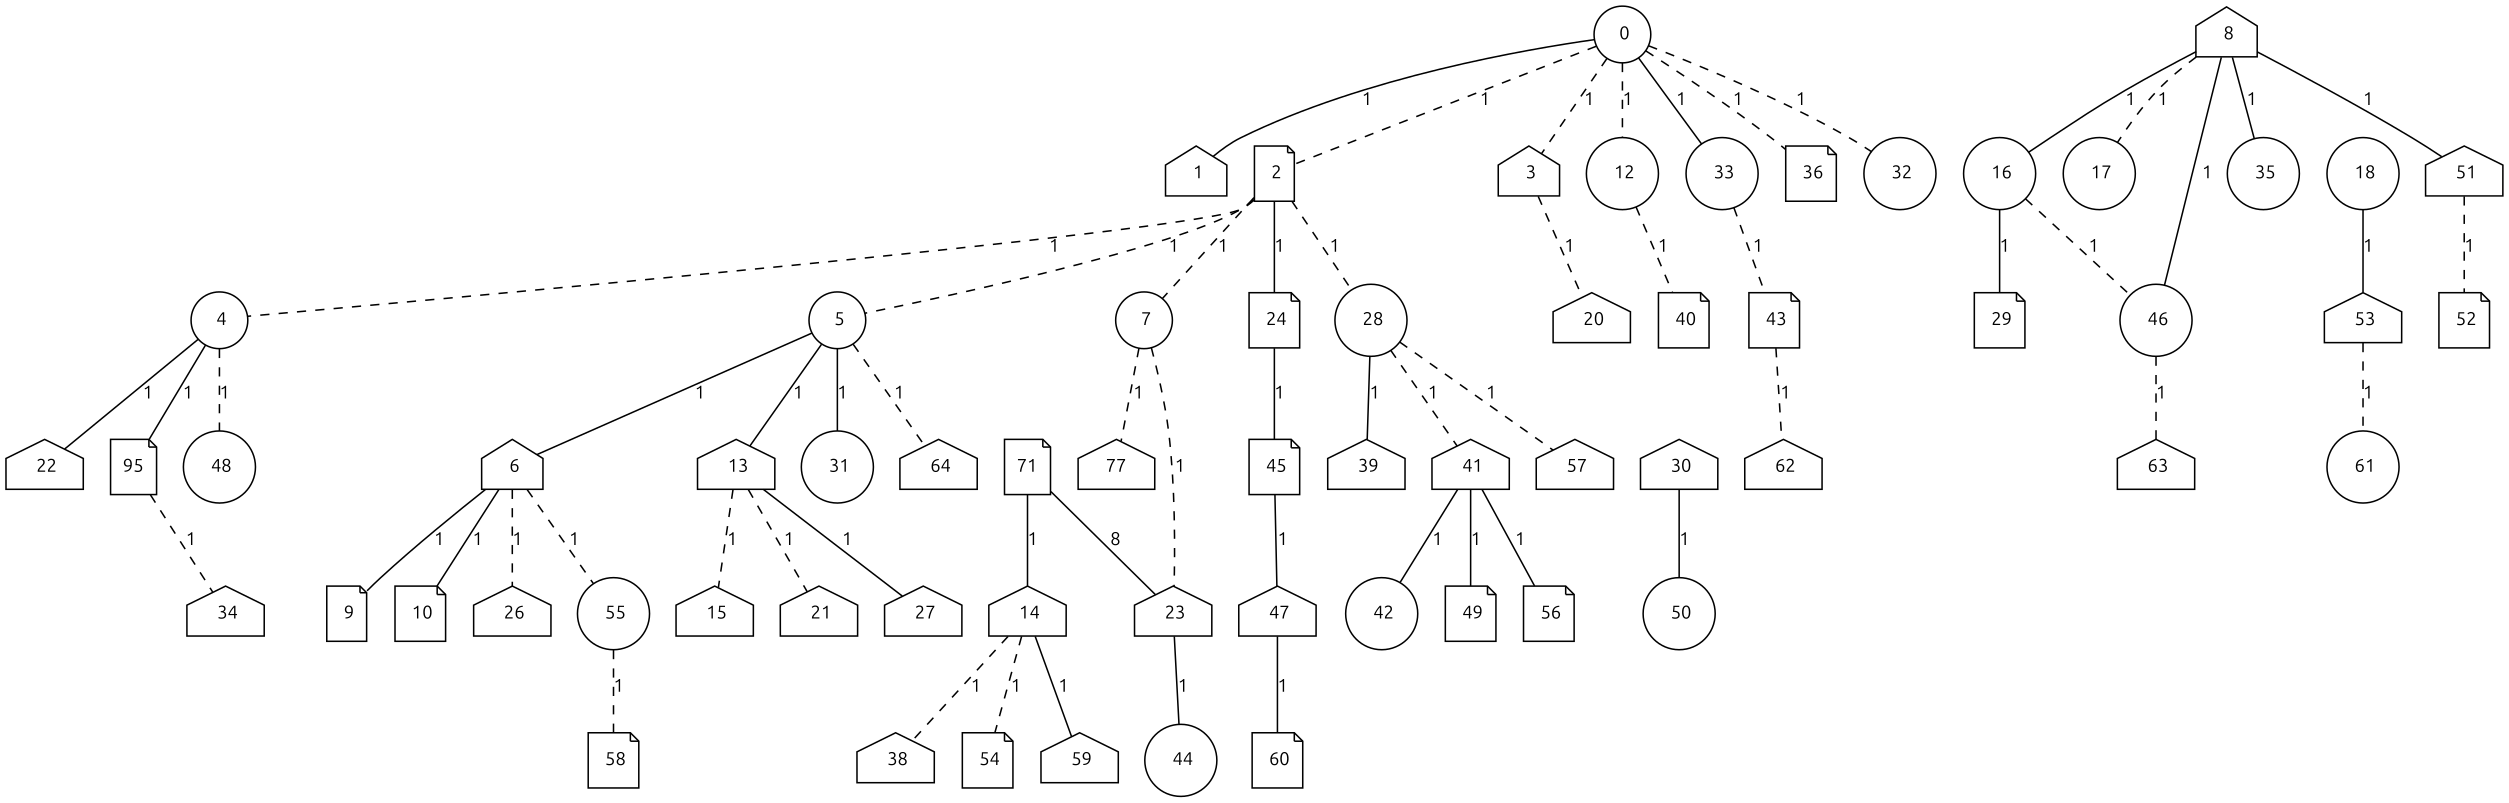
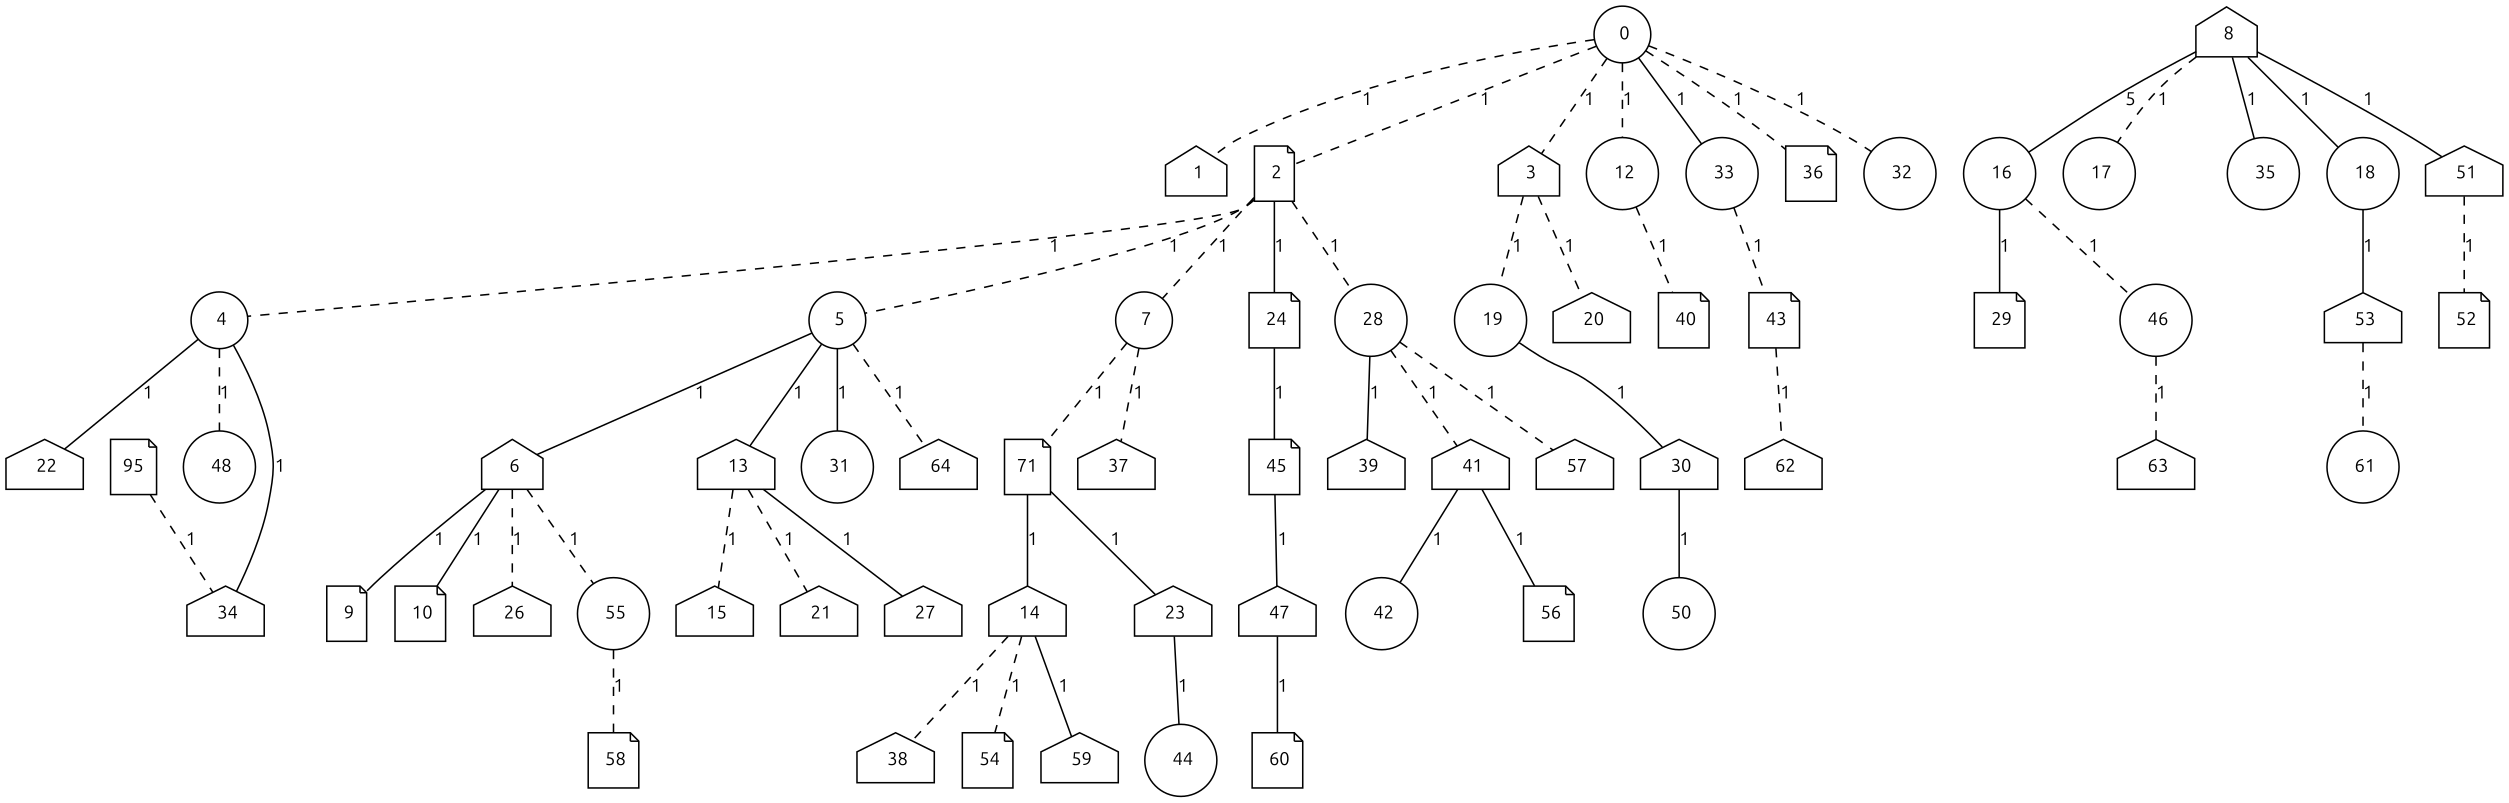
edge "0" -- "1": style solid -> dashed
edge "8" -- "16": label "1" -> "5"
edge "8" -- "46": now "8" -- "18"
node "19": added
edge "4" -- "95": now "4" -- "34"
edge "7" -- "23": now "7" -- "71"
node "77": label "77" -> "37"
edge "71" -- "23": label "8" -> "1"
node "49": removed
